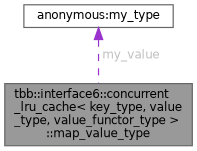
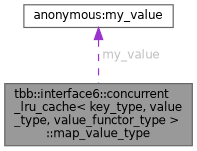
node "anonymous:my_type": label "anonymous:my_type" -> "anonymous:my_value"
